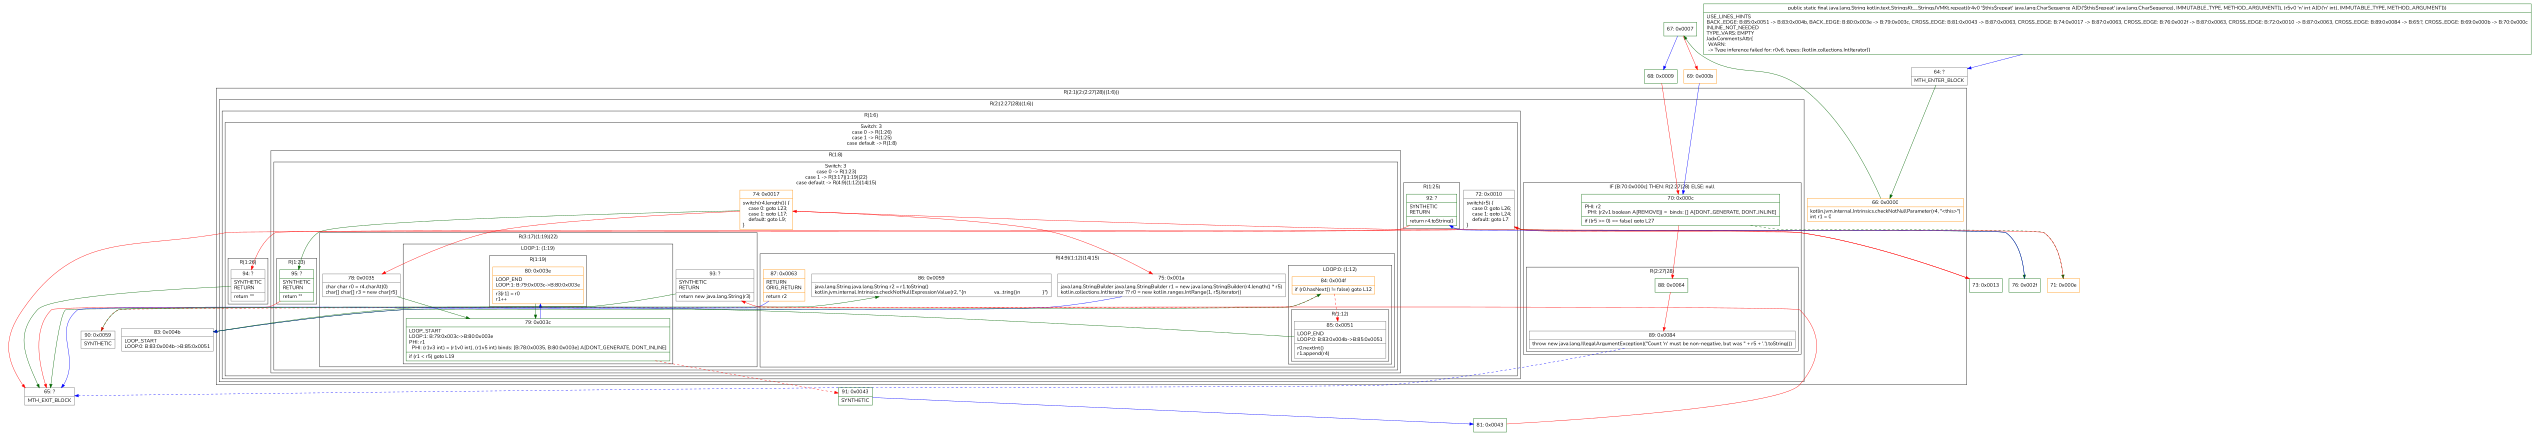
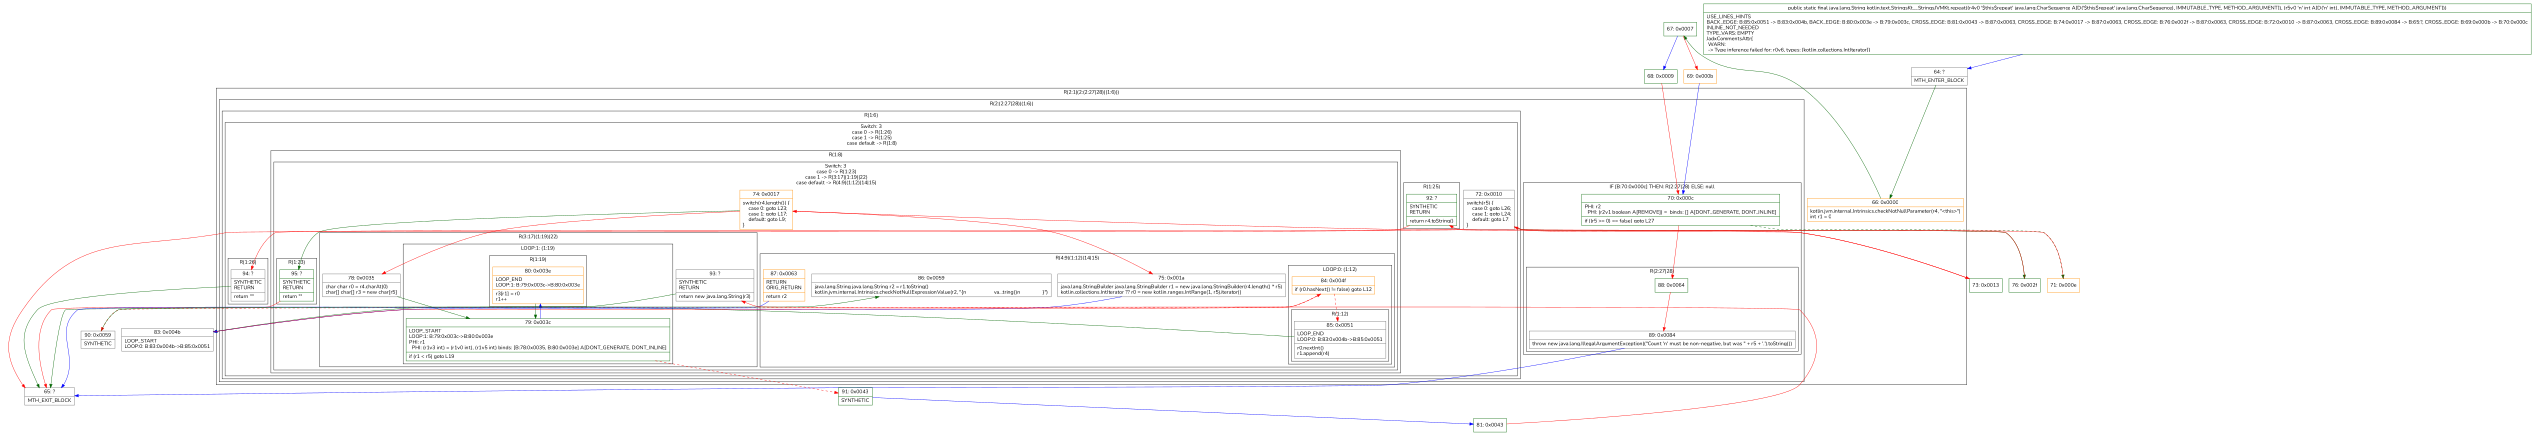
edge "76: 0x002f" -> "92: ?": color blue -> red
edge "83: 0x004b" -> "84: 0x004f": color darkgreen -> red
edge "89: 0x0084" -> "65: ?": style dashed -> solid
